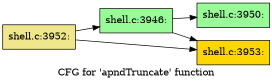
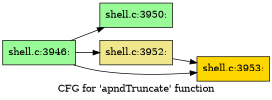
edge "shell.c:3952:" -> "shell.c:3946:": reversed
